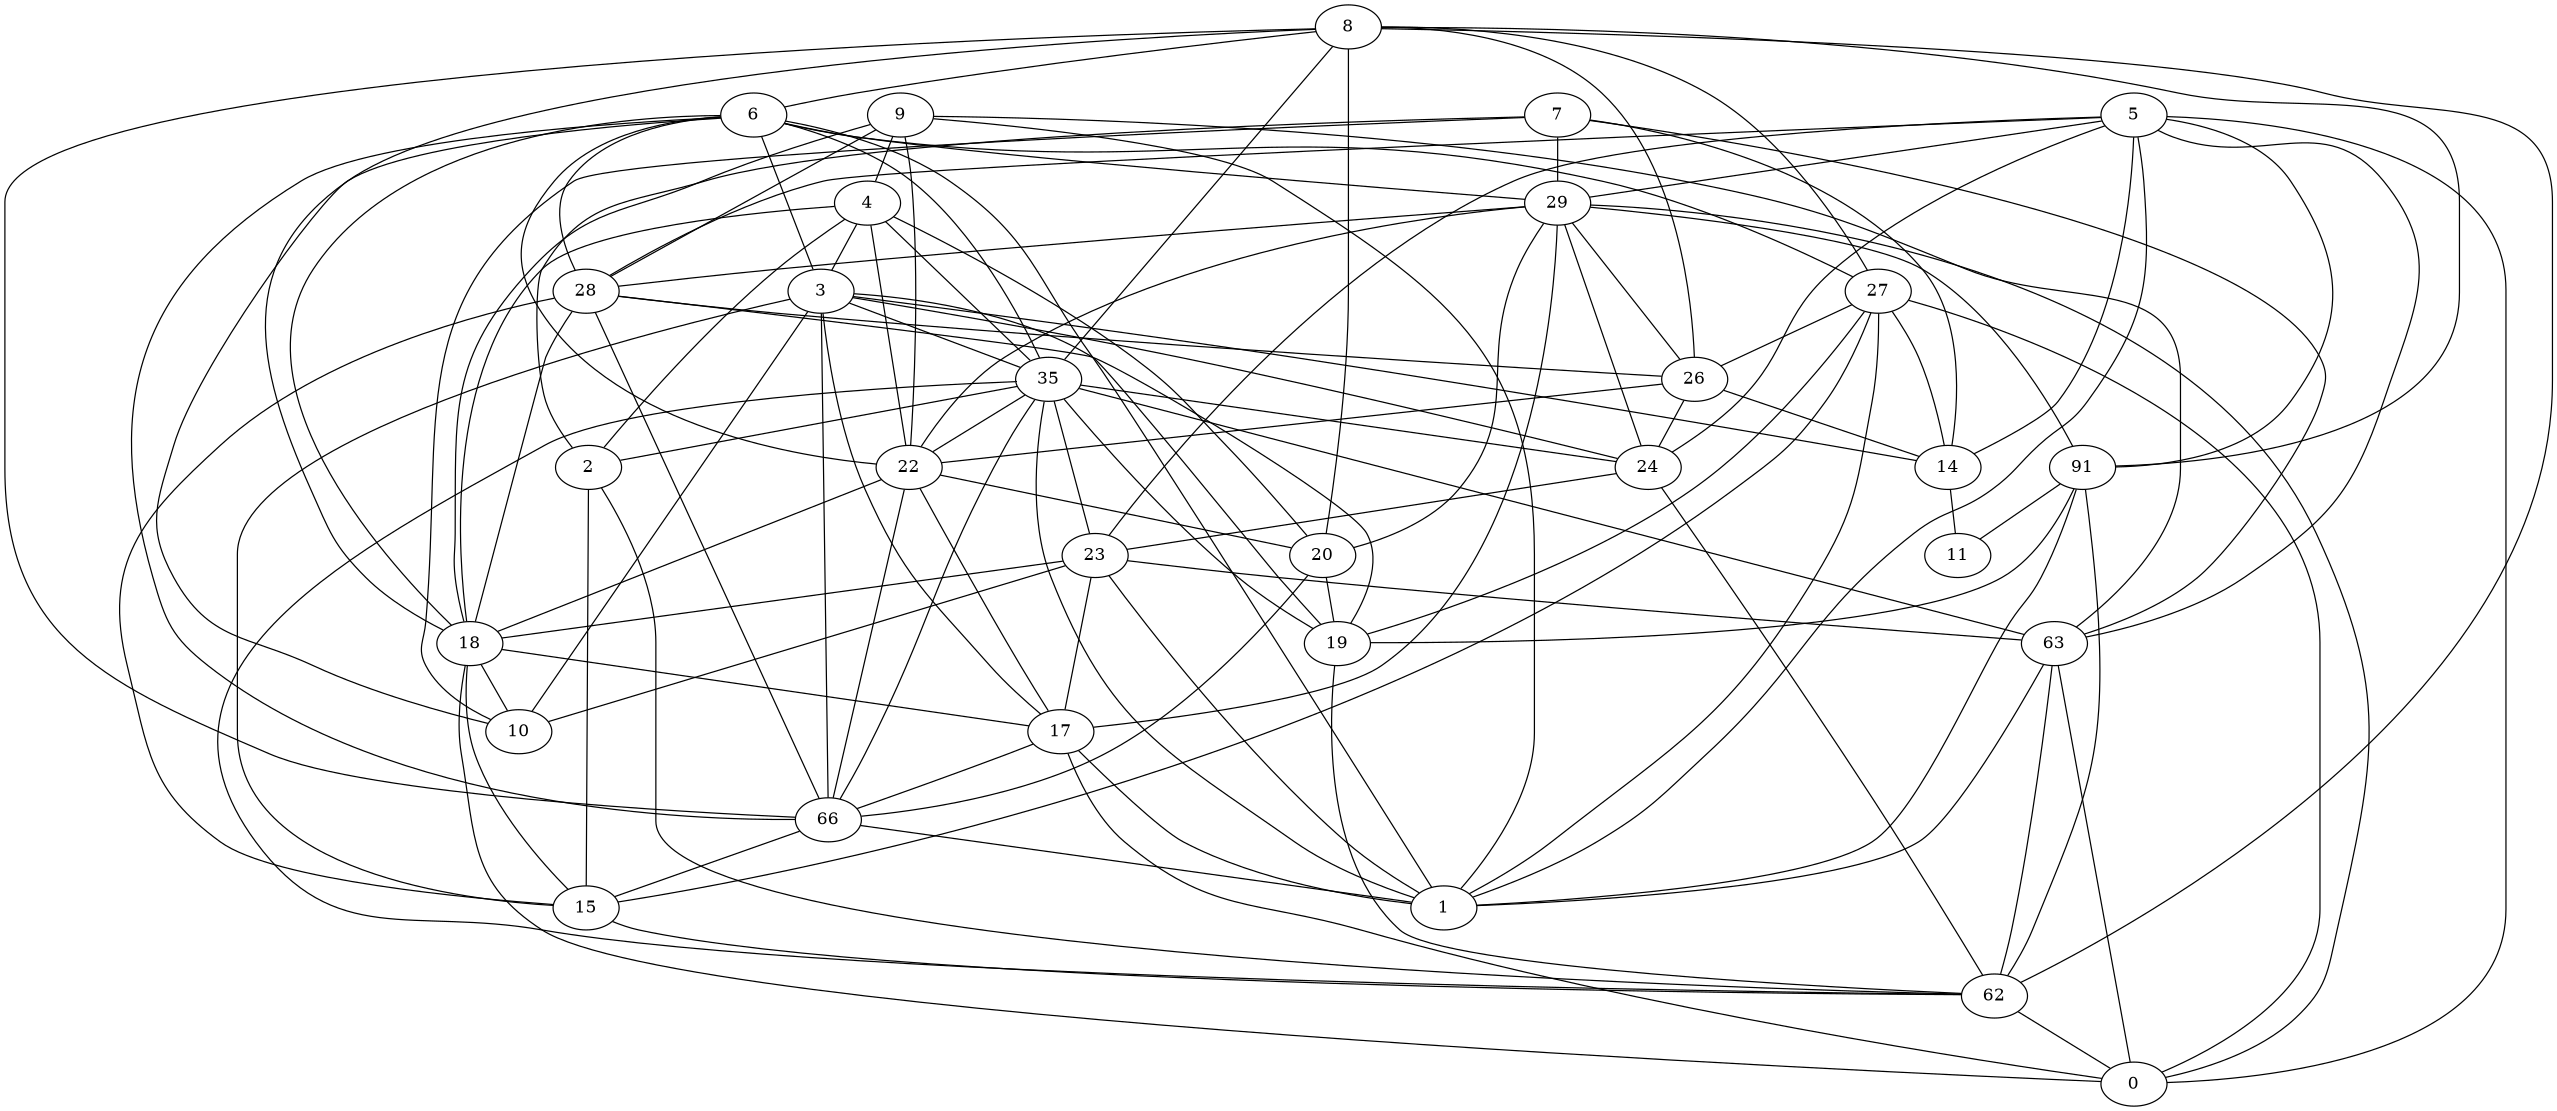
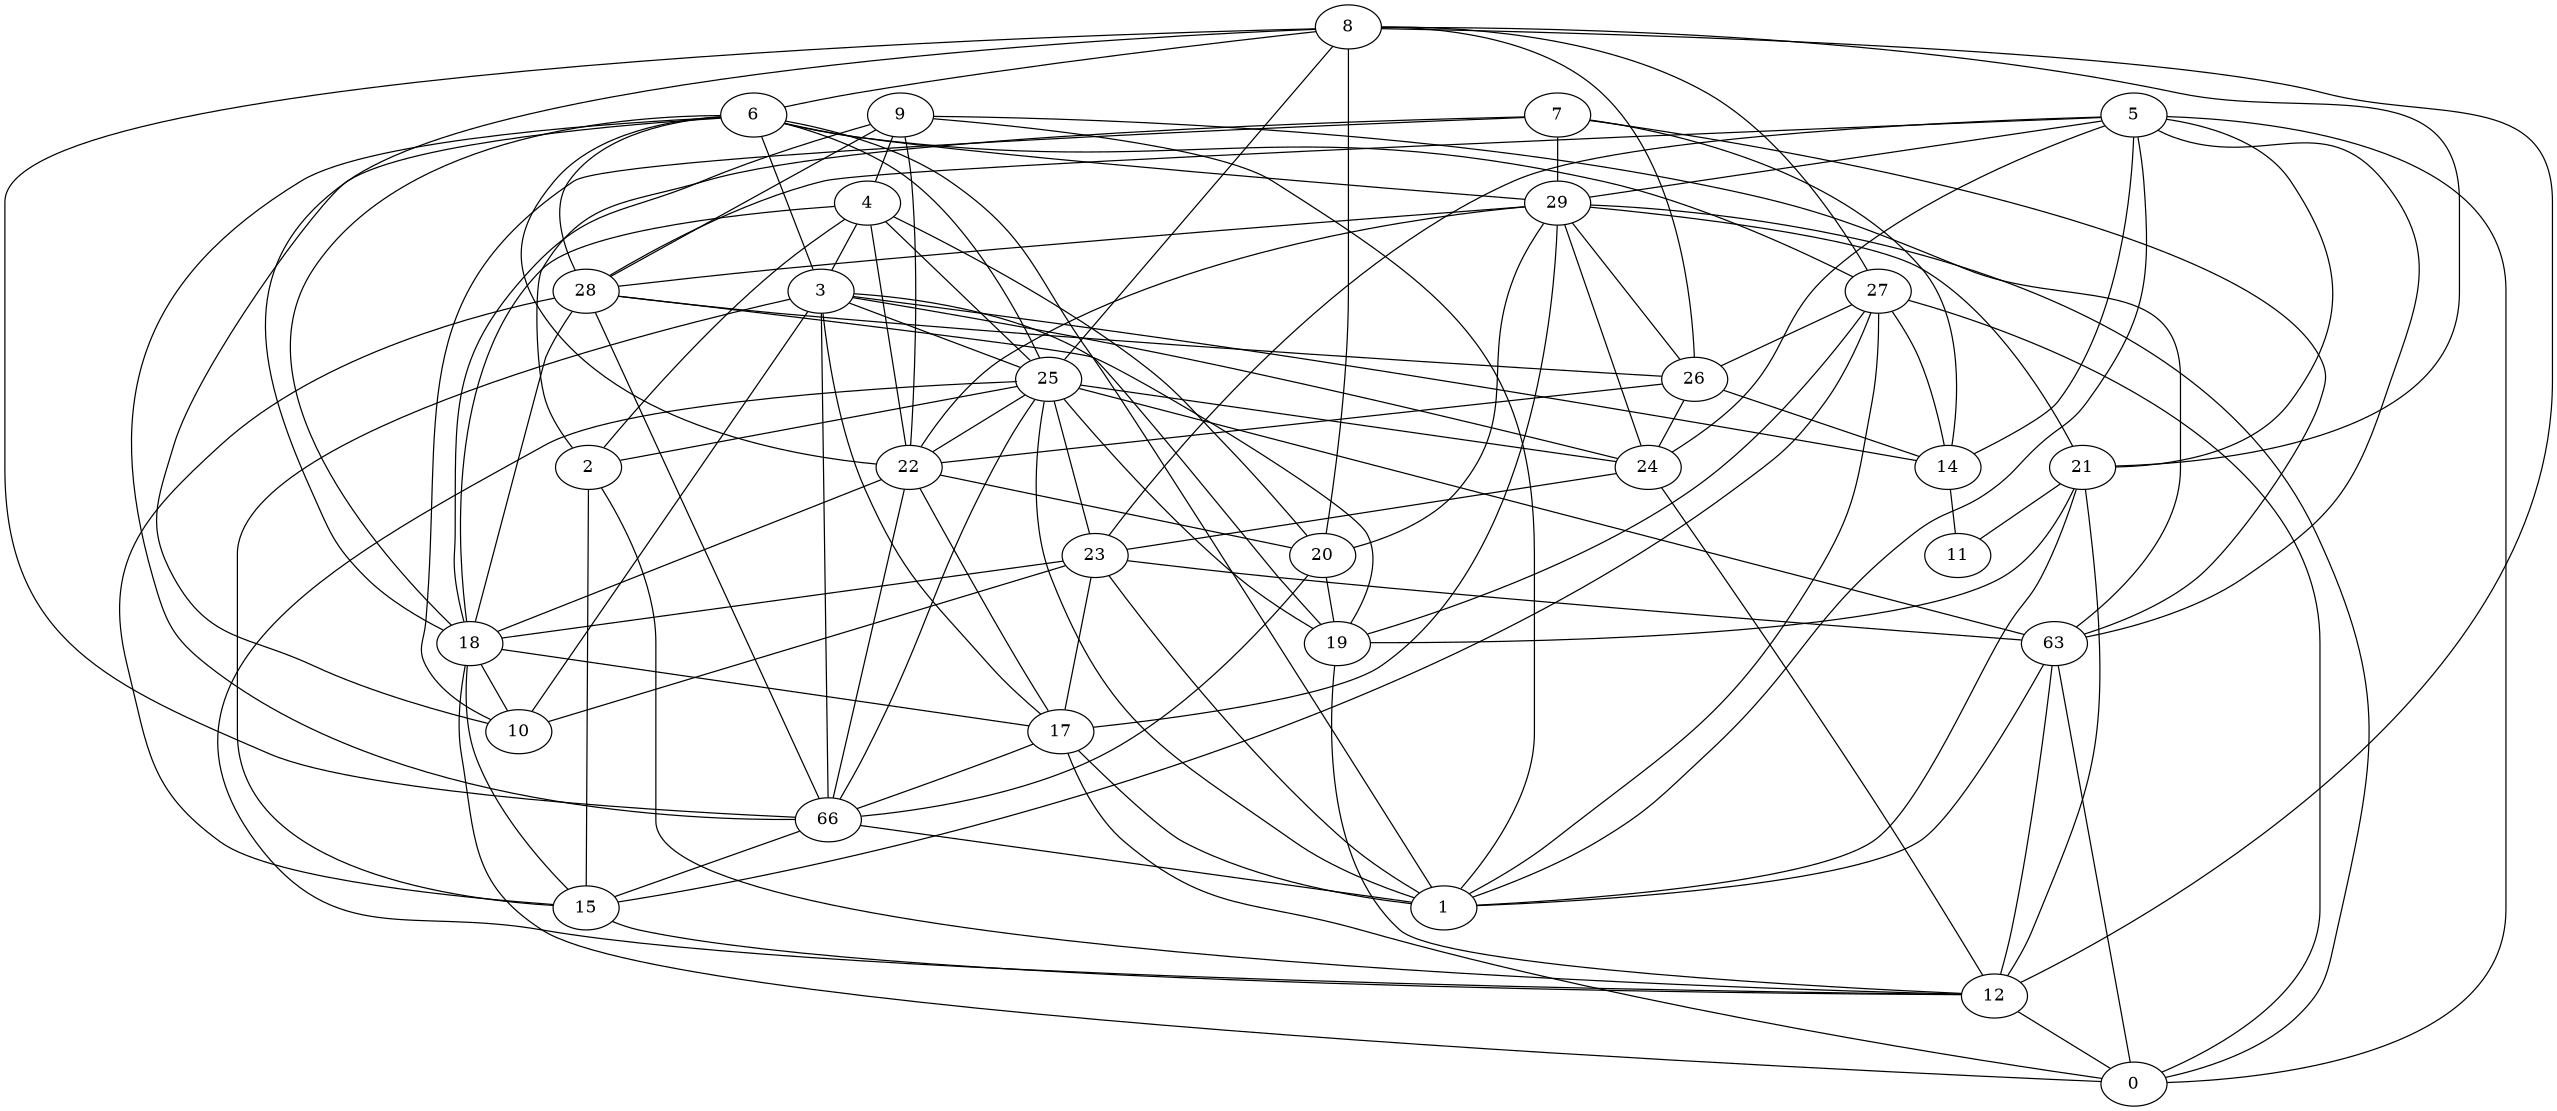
node "35": label "35" -> "25"
node "91": label "91" -> "21"
node "62": label "62" -> "12"
